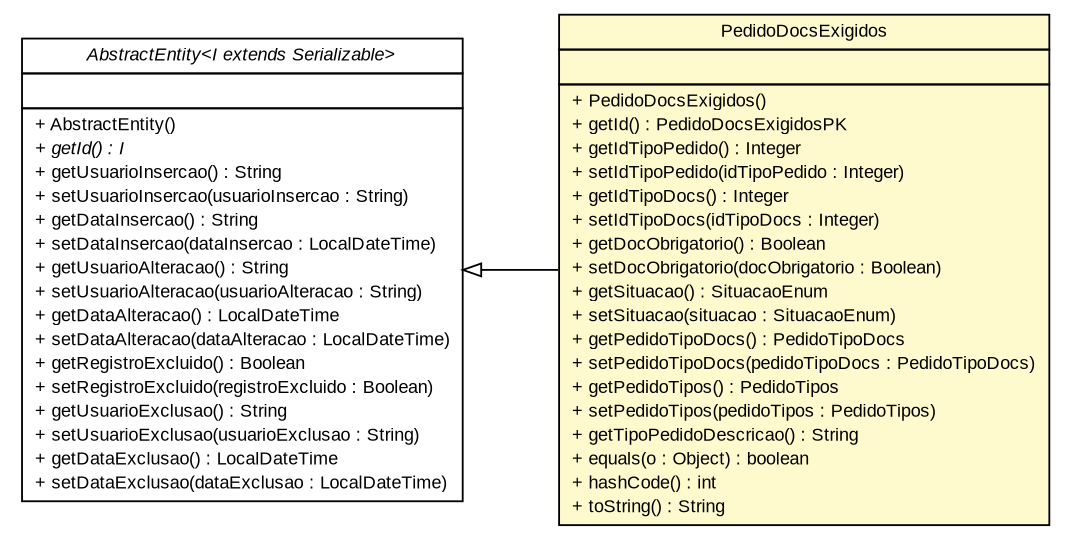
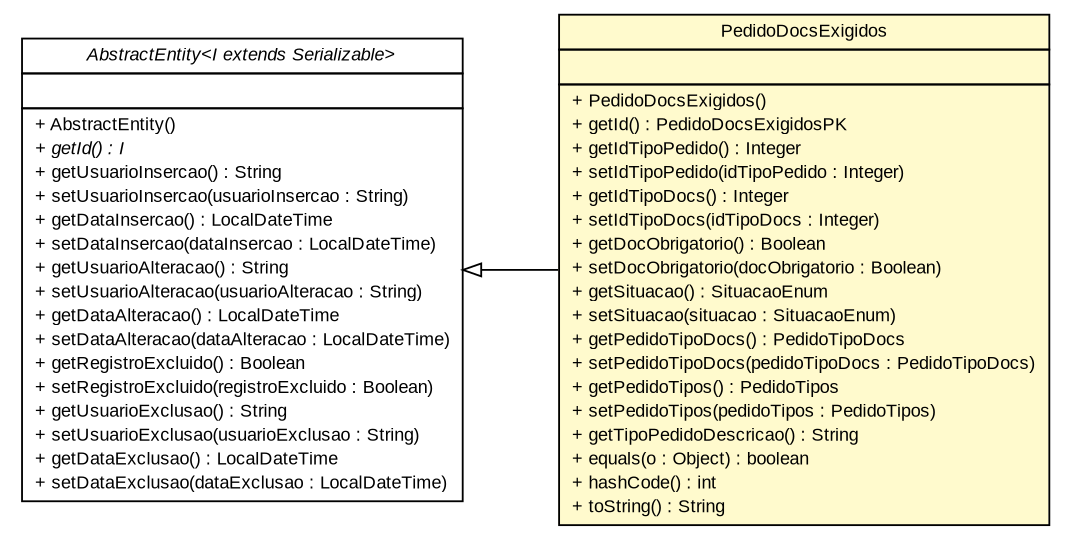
node "AbstractEntity<I extends Serializable>": text "+ getDataInsercao() : String" -> "+ getDataInsercao() : LocalDateTime"
